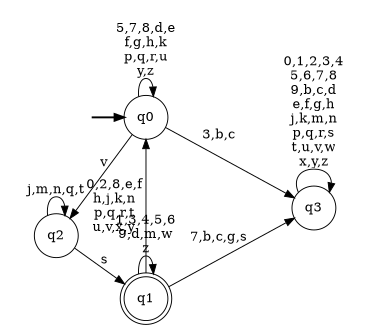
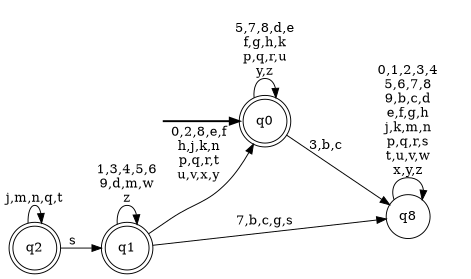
node "q0": shape circle -> doublecircle
edge "q0" -> "q2": removed, label "v"
node "q3": label "q3" -> "q8"
node "q2": shape circle -> doublecircle
